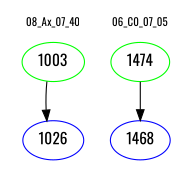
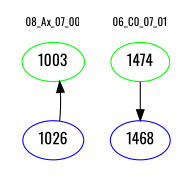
cluster "08_Ax_07_40": label "08_Ax_07_40" -> "08_Ax_07_00"
cluster "06_C0_07_05": label "06_C0_07_05" -> "06_C0_07_01"
edge "1003" -> "1026": reversed
